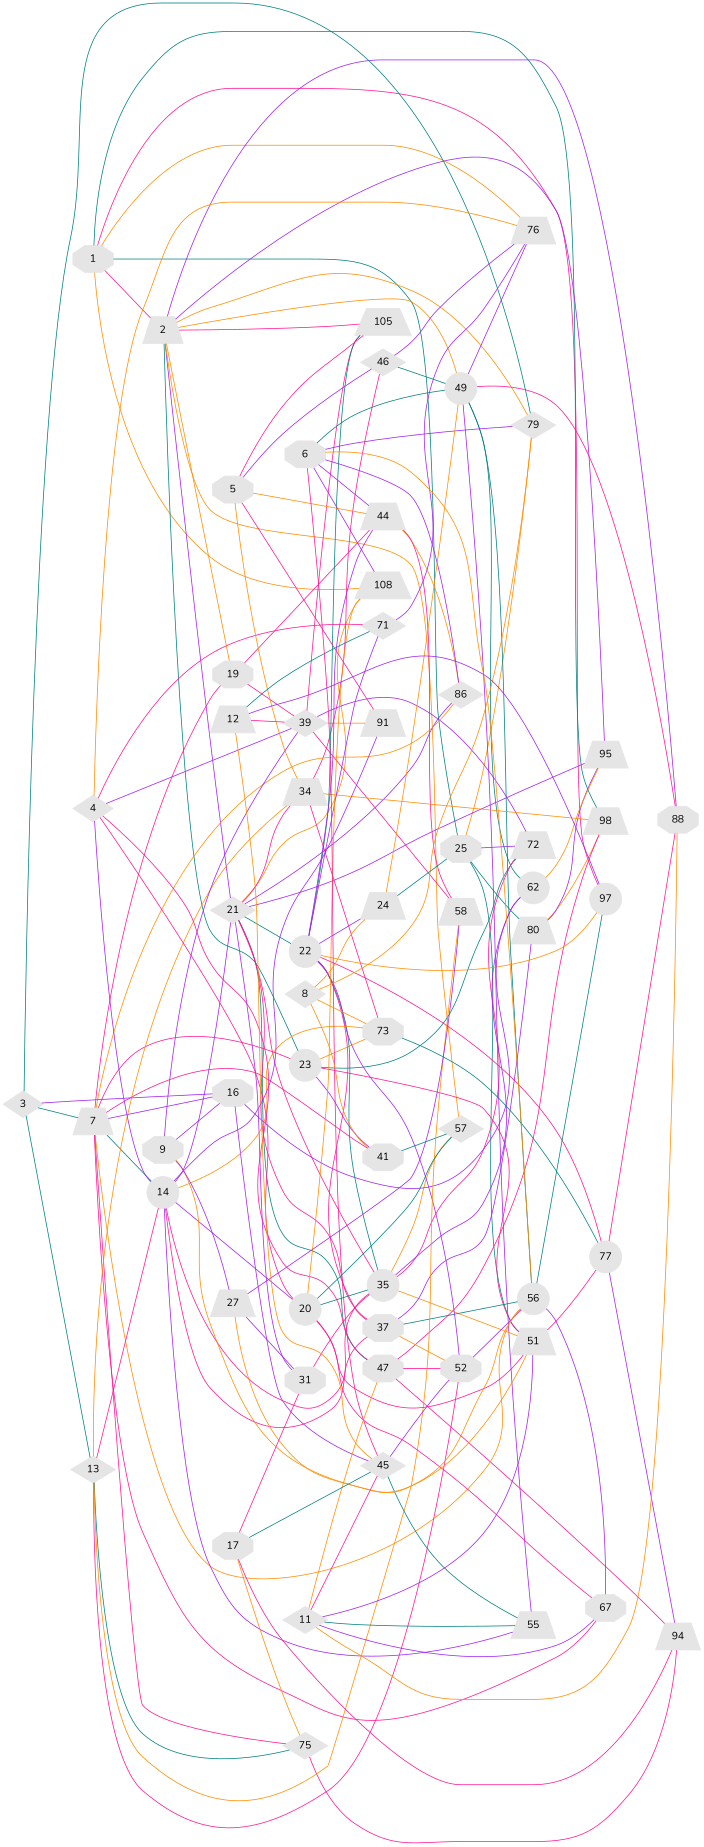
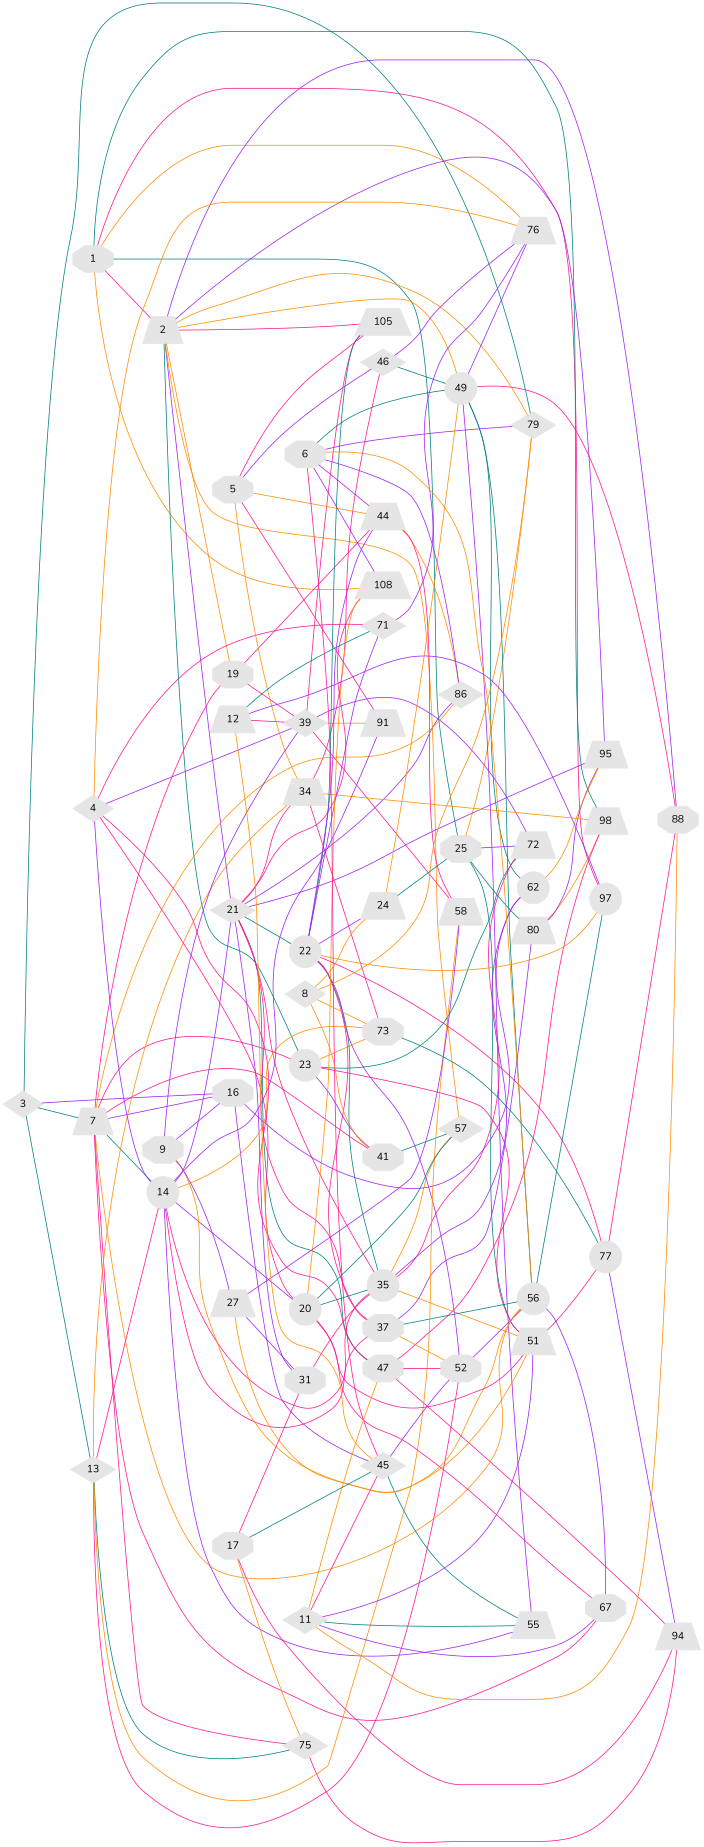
edge "108" -- "21": color darkorange -> deeppink
